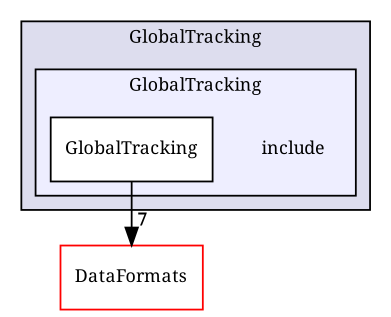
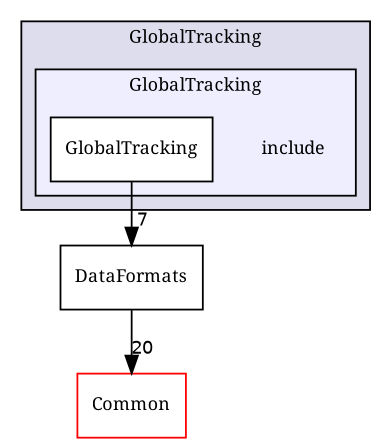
node "DataFormats": color red -> black
node "Common": added
